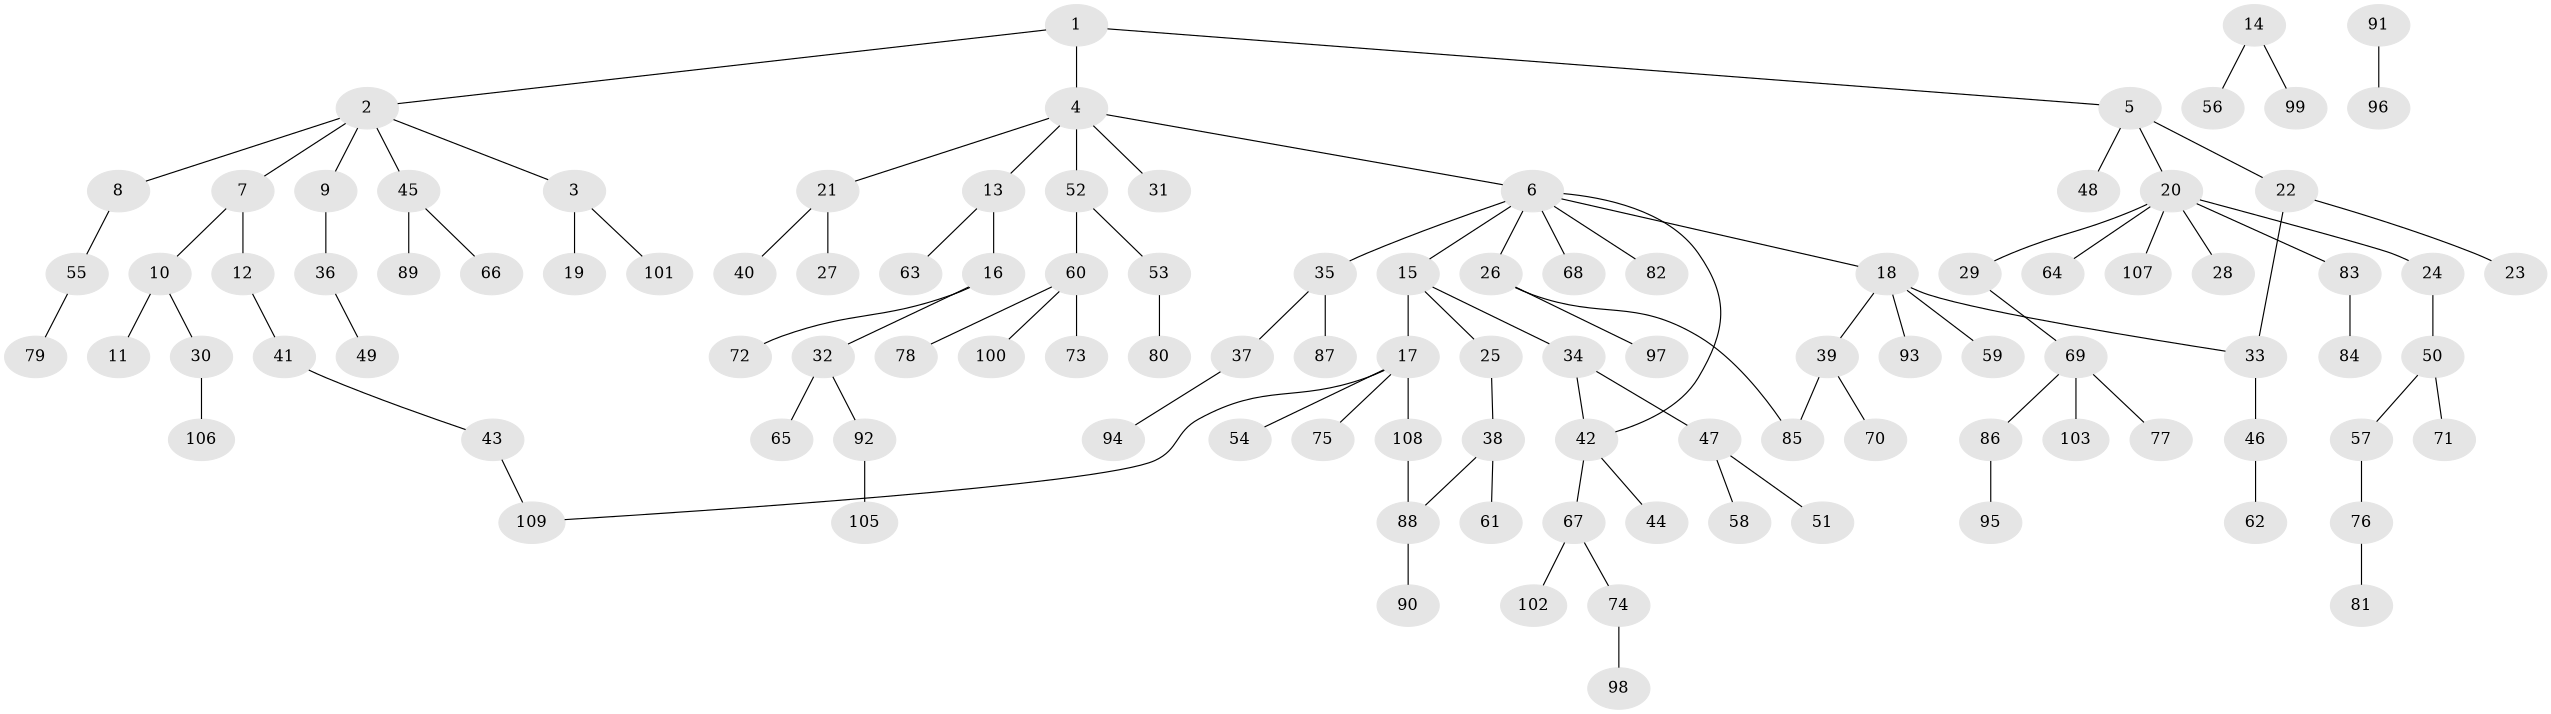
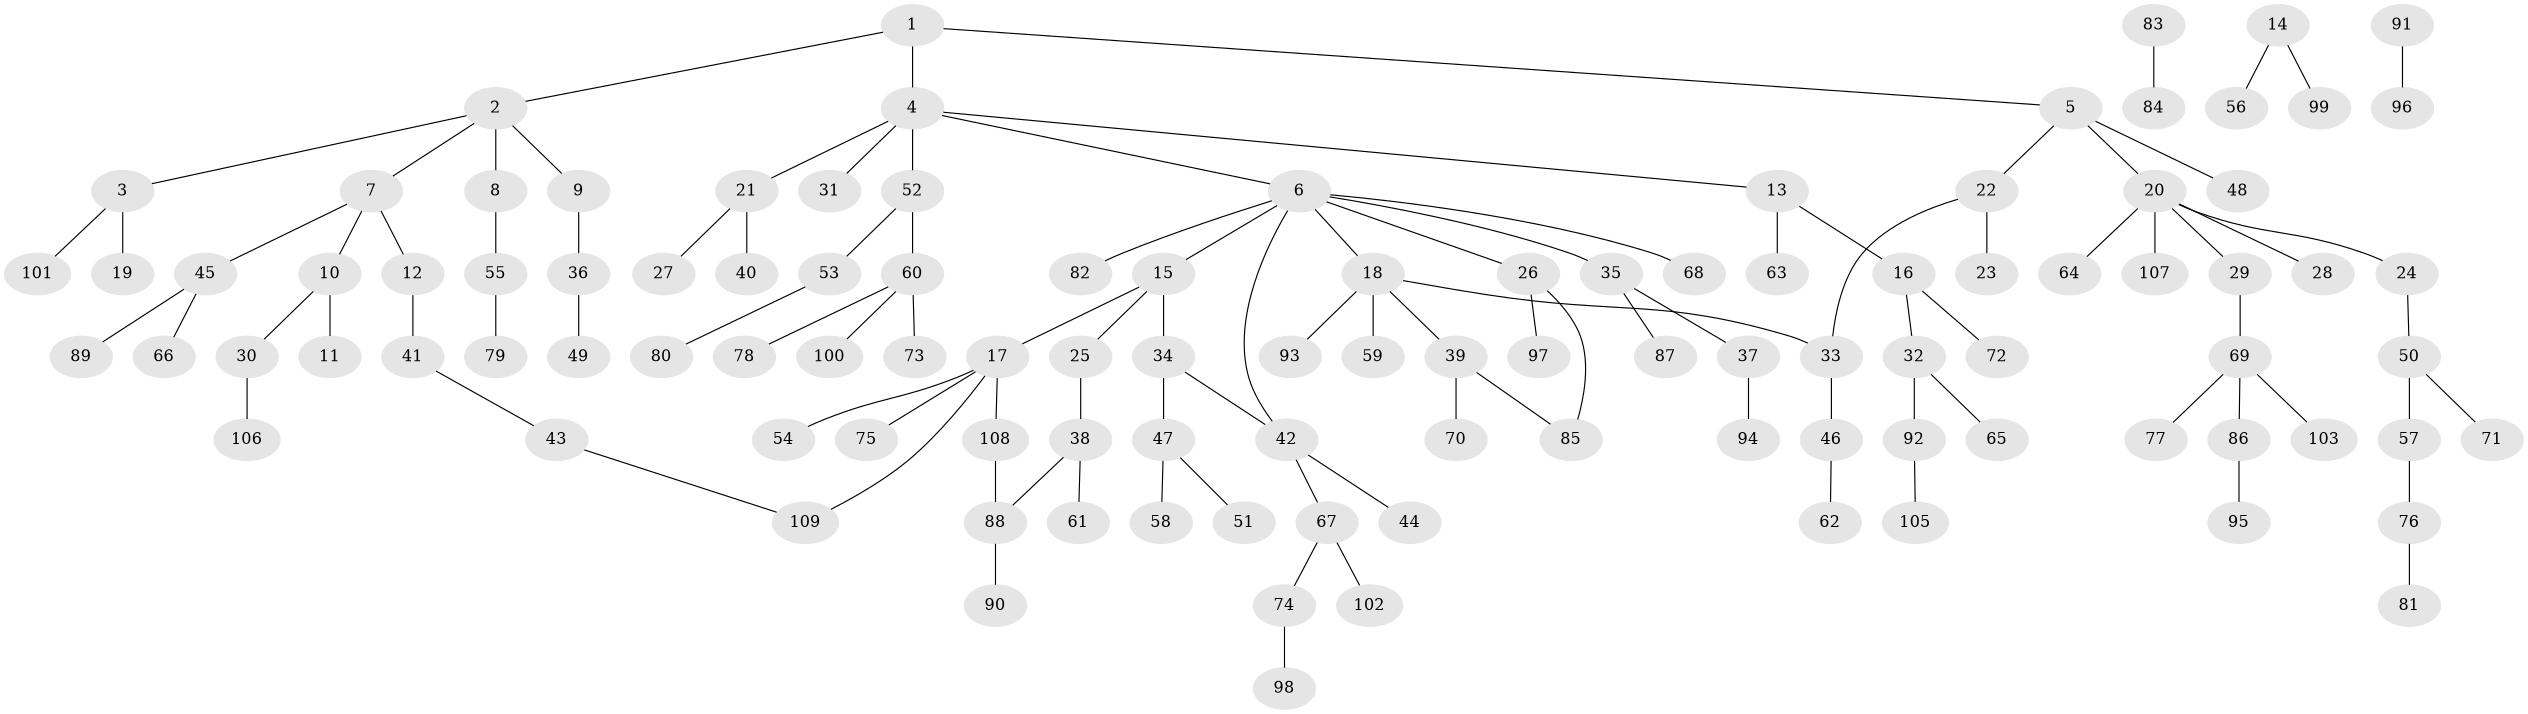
edge "2" -- "45": now "7" -- "45"
edge "20" -- "83": removed
